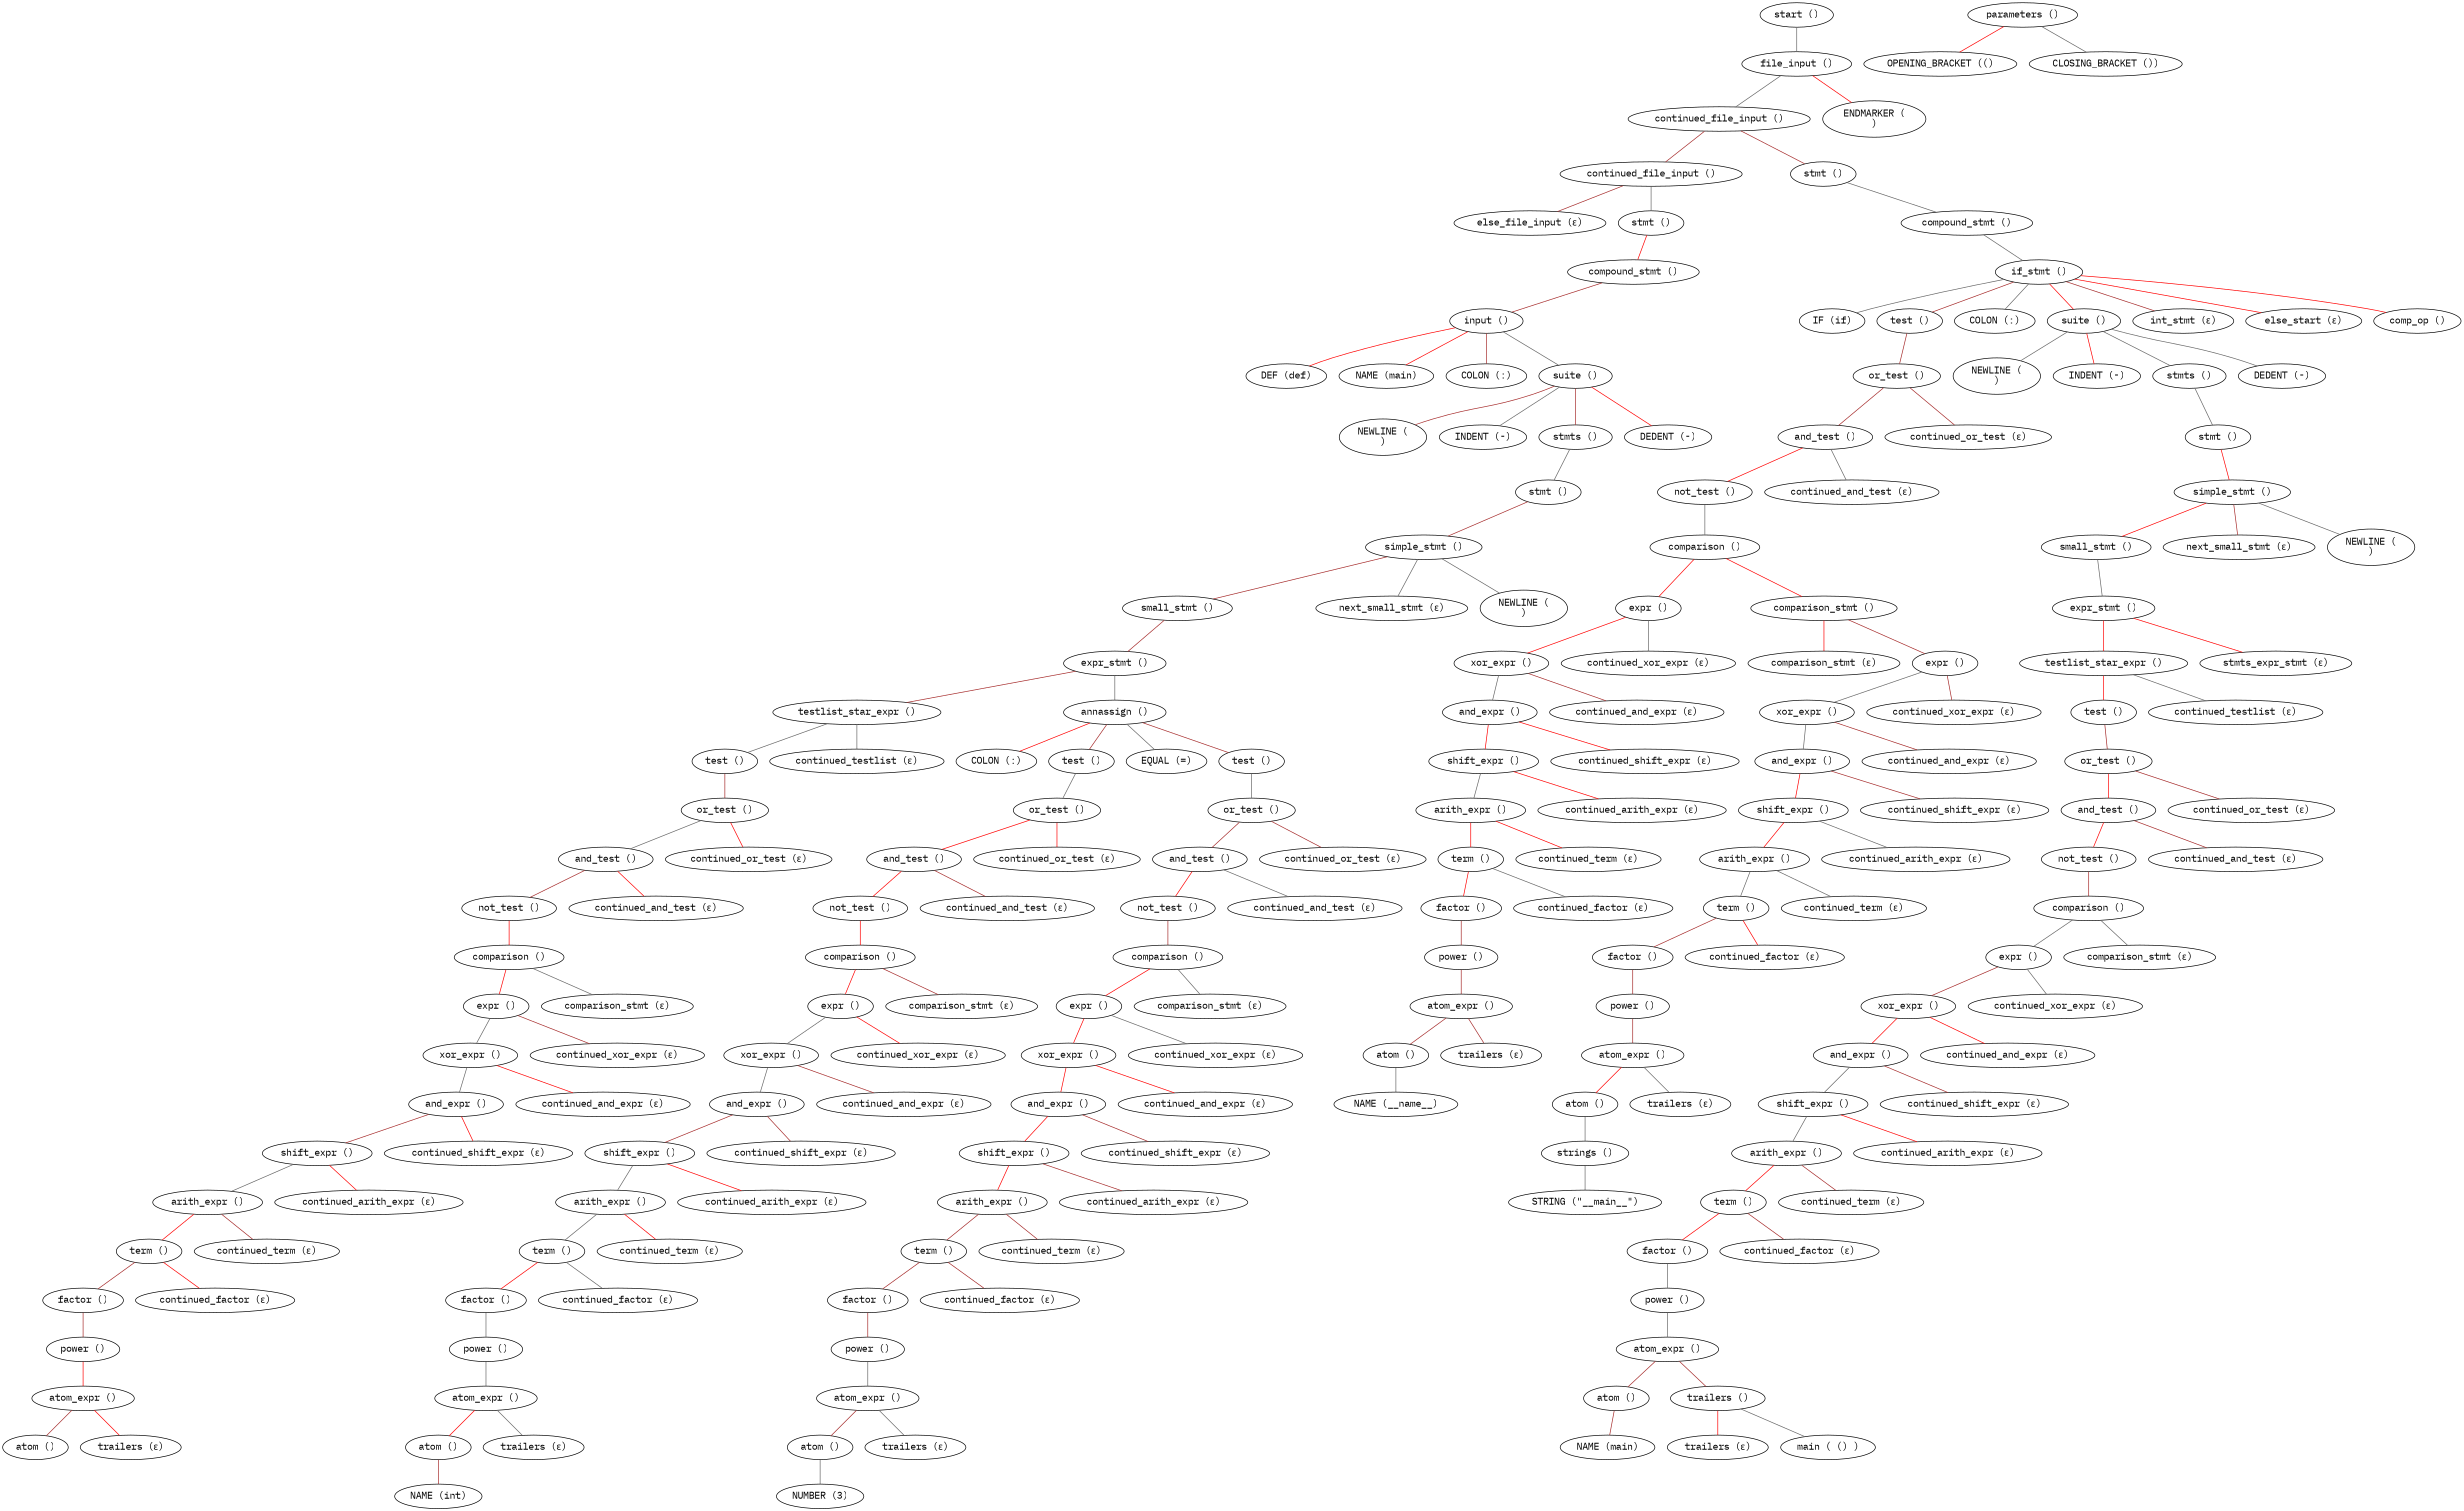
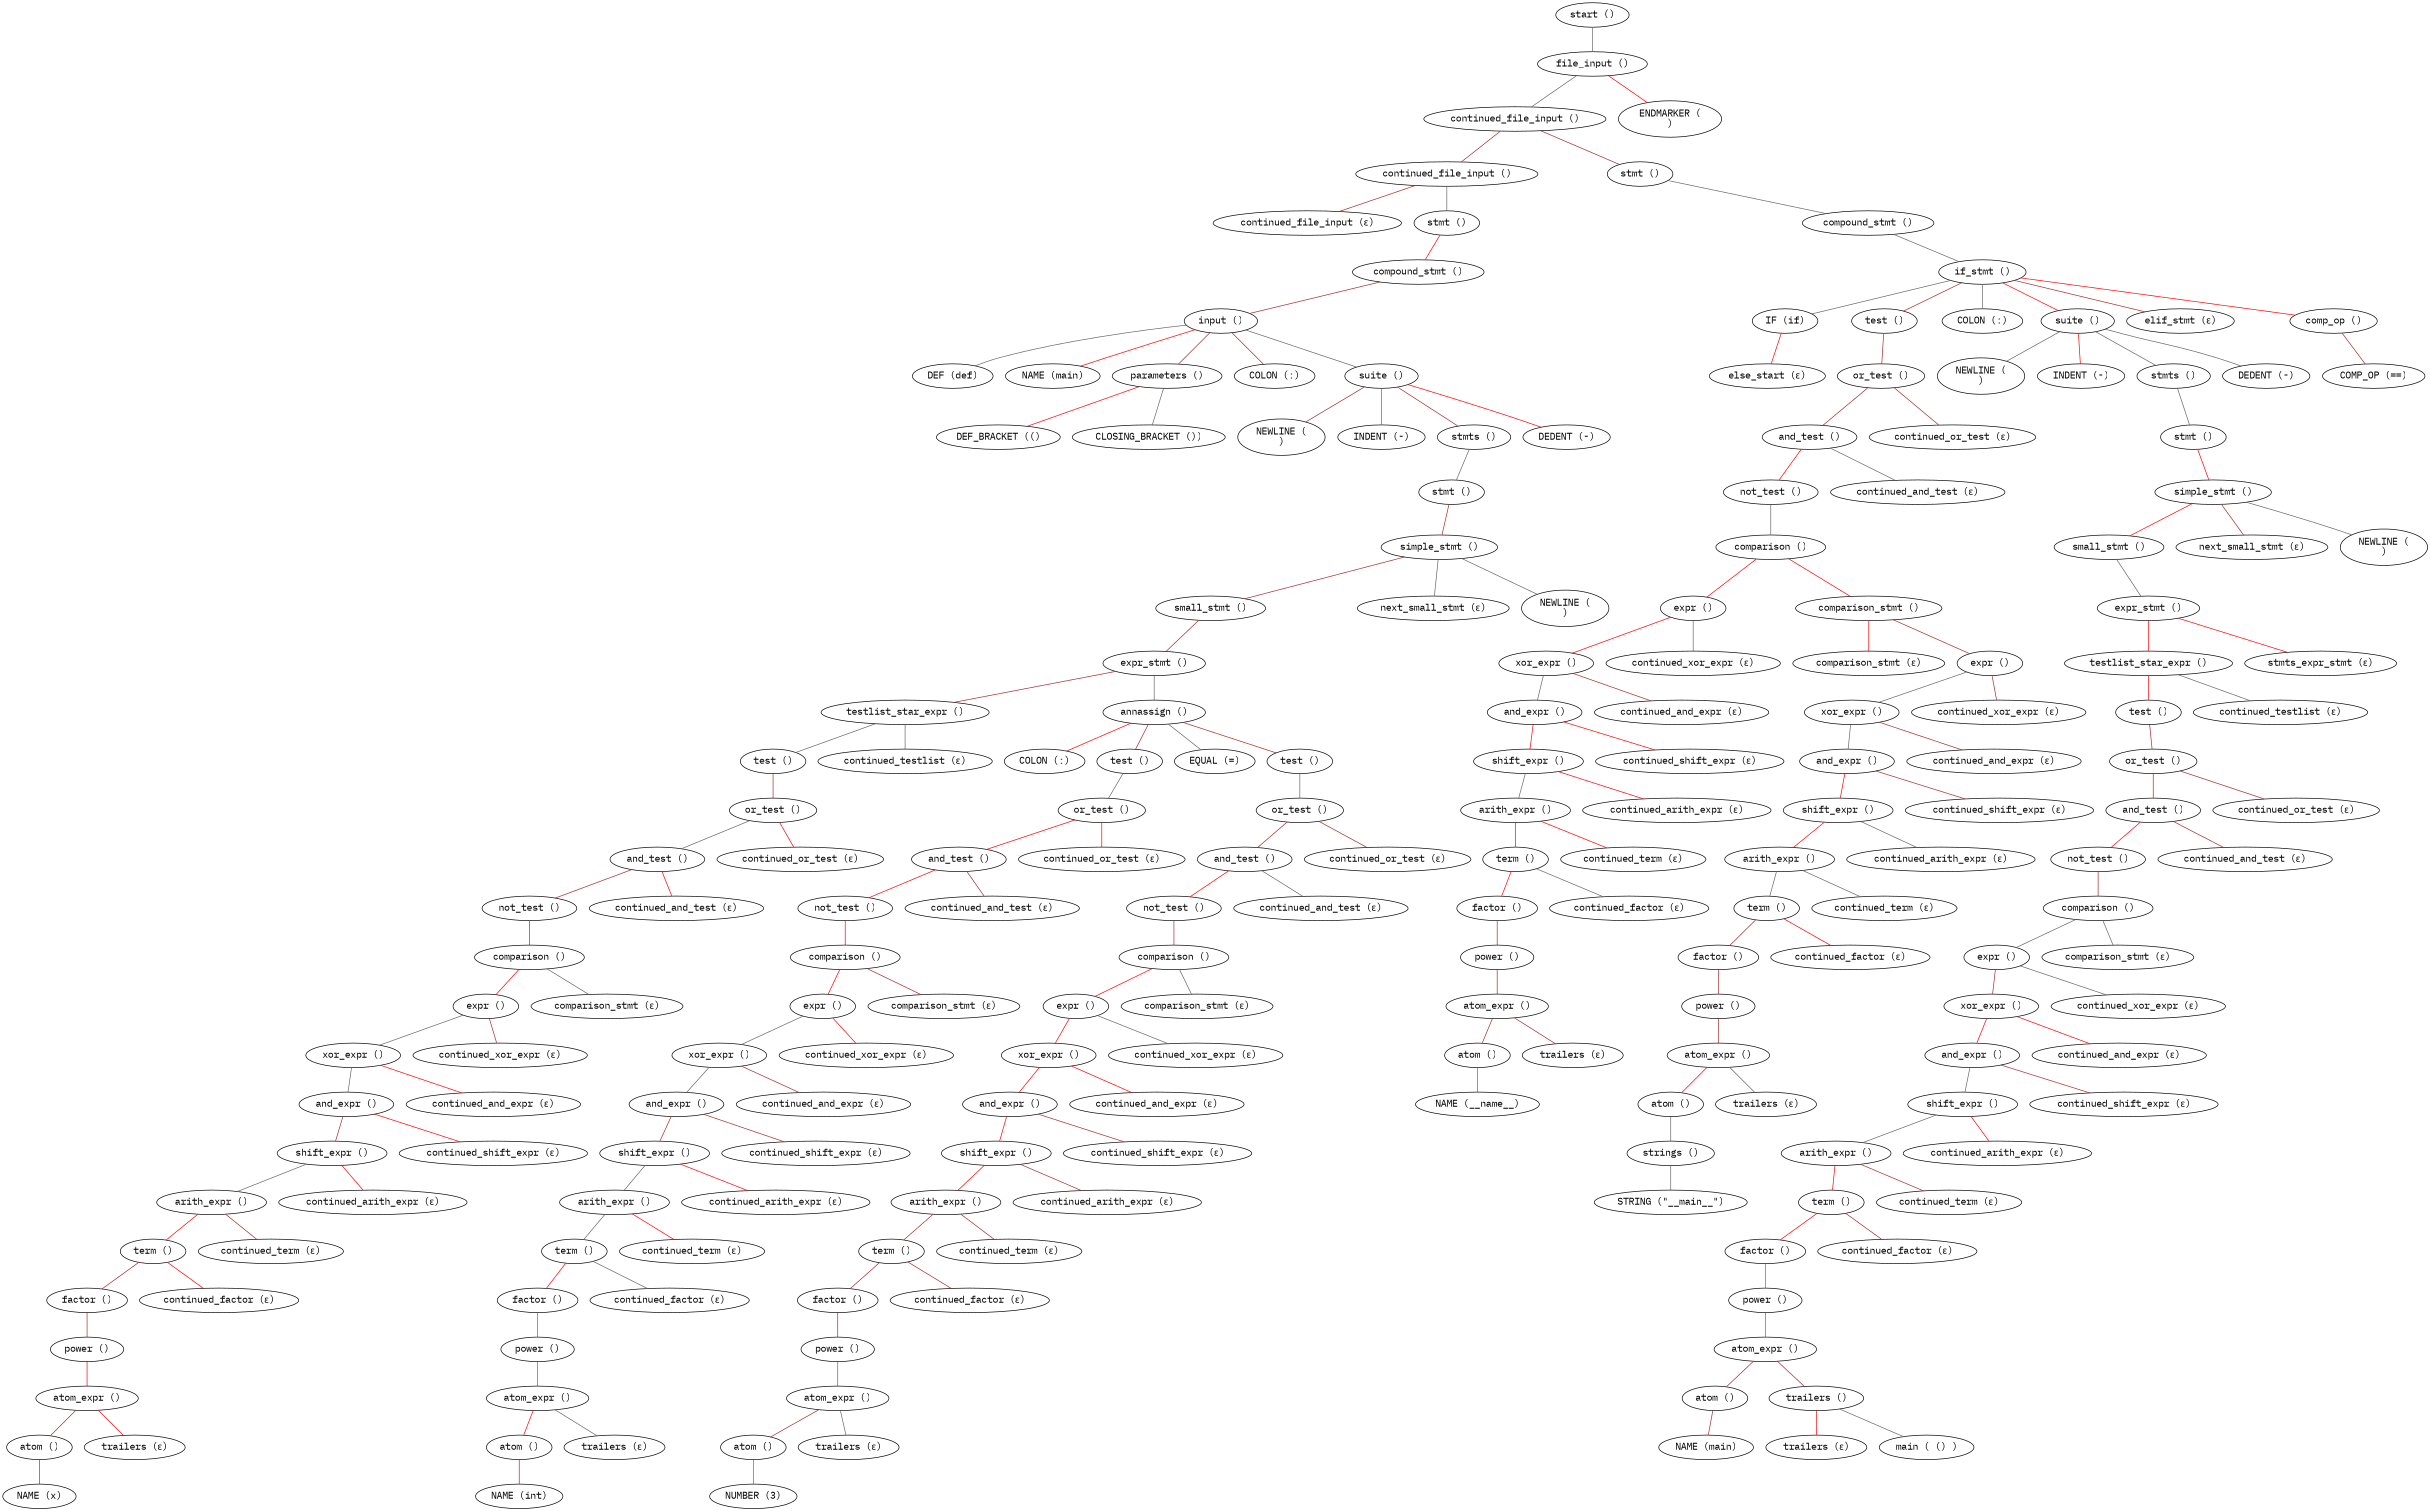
node "OPENING_BRACKET (()": label "OPENING_BRACKET (()" -> "DEF_BRACKET (()"
node "else_file_input (ε)": label "else_file_input (ε)" -> "continued_file_input (ε)"
edge "if_stmt ()" -- "else_start (ε)": now "IF (if)" -- "else_start (ε)"
node "int_stmt (ε)": label "int_stmt (ε)" -> "elif_stmt (ε)"
edge "input ()" -- "DEF (def)": color red -> gray40
edge "input ()" -- "parameters ()": added
node "COMP_OP (==)": added
node "NAME (x)": added
